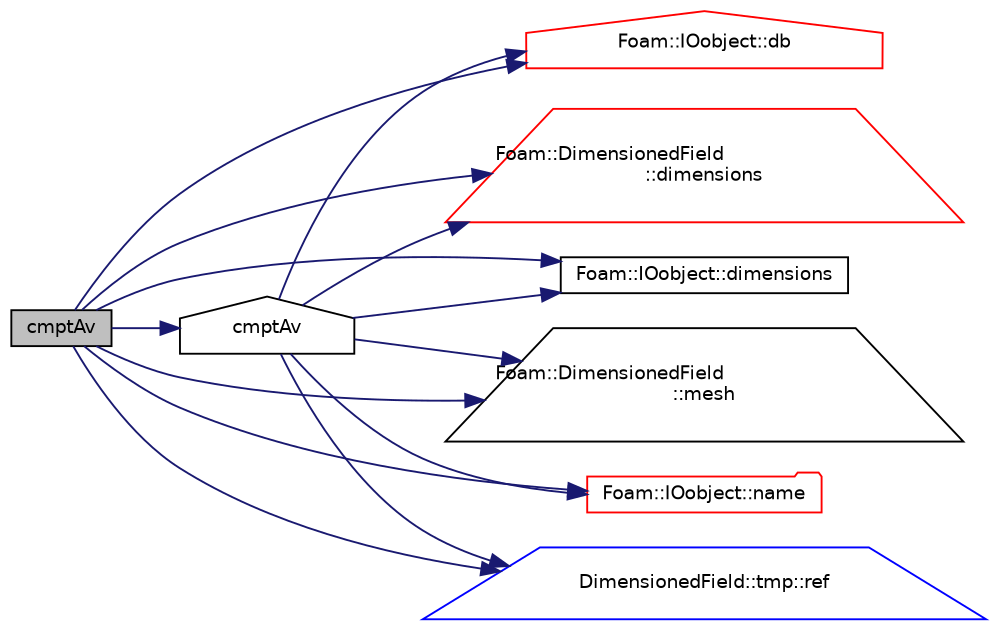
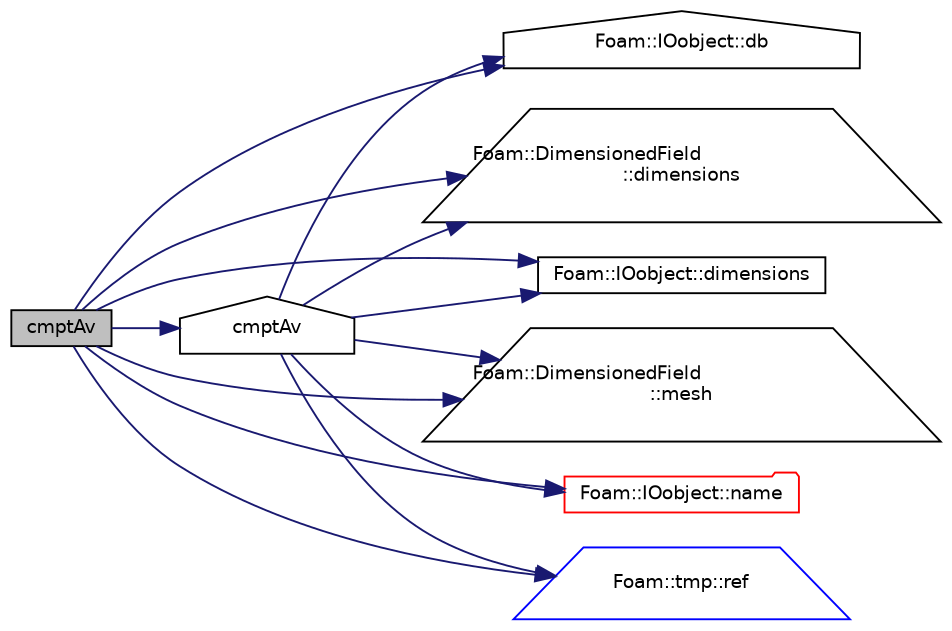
node "Foam::IOobject::db": color red -> black
node "Foam::DimensionedField ::dimensions": color red -> black
node "DimensionedField::tmp::ref": label "DimensionedField::tmp::ref" -> "Foam::tmp::ref"
